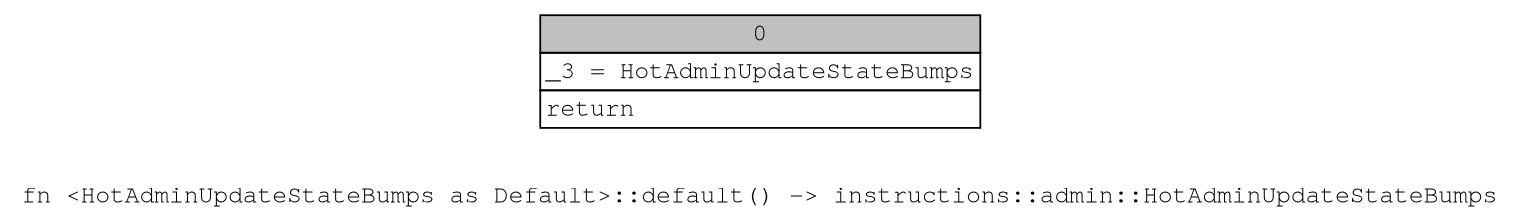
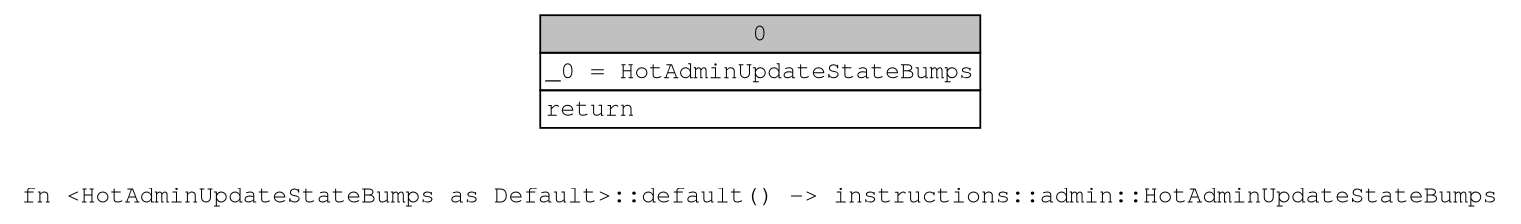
node "0": text "_3 = HotAdminUpdateStateBumps" -> "_0 = HotAdminUpdateStateBumps"
